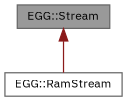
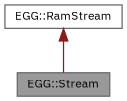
edge "EGG::RamStream" -> "EGG::Stream": reversed
